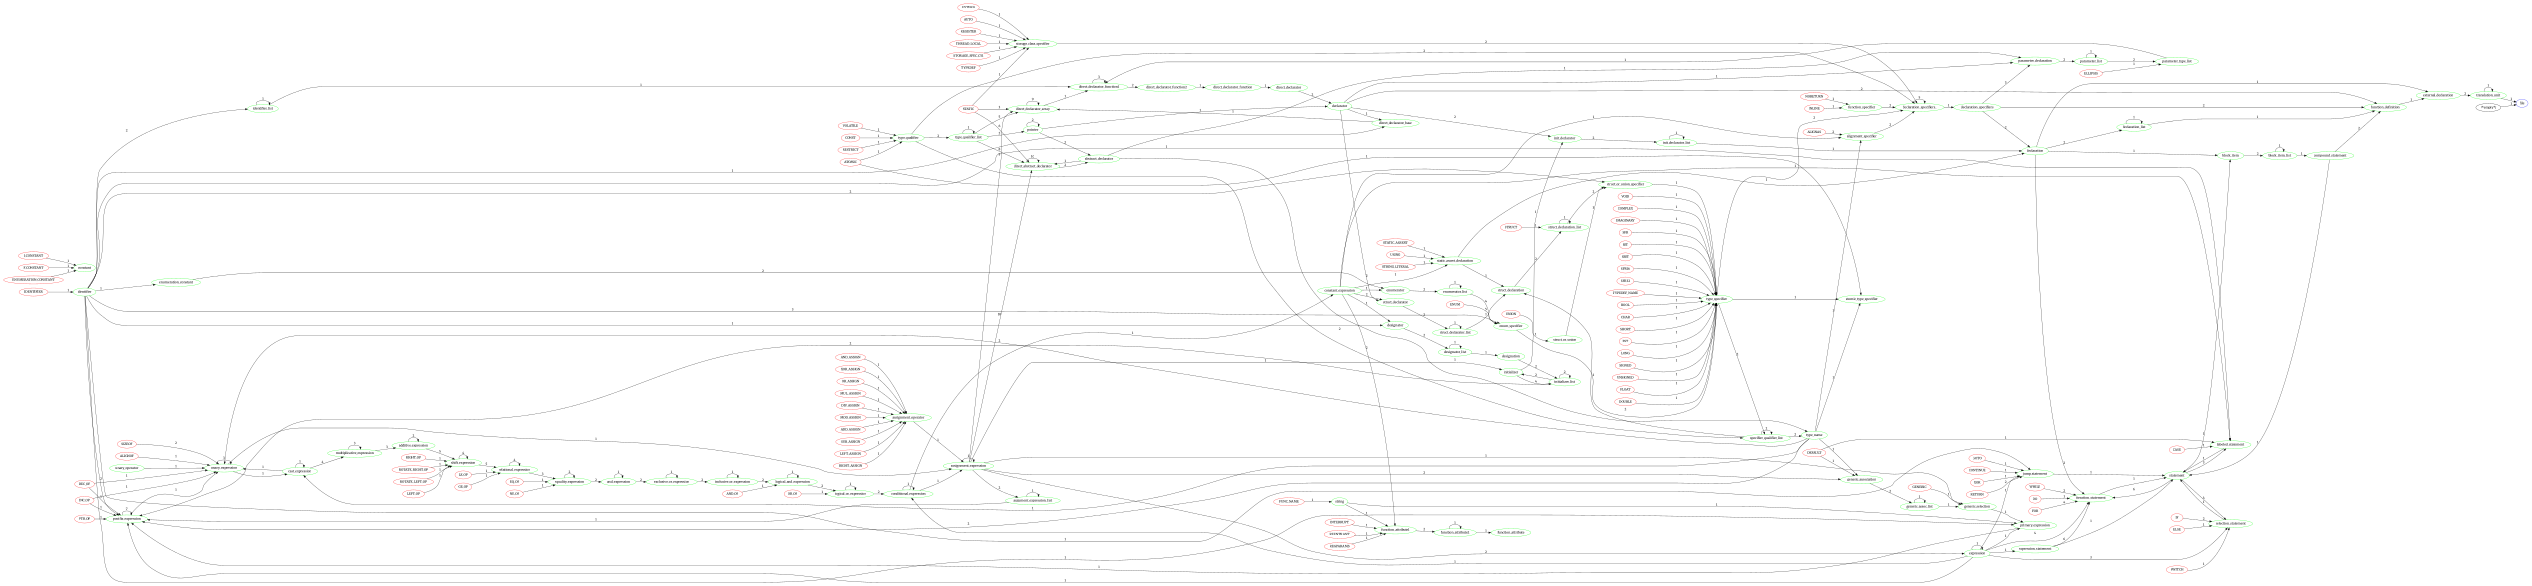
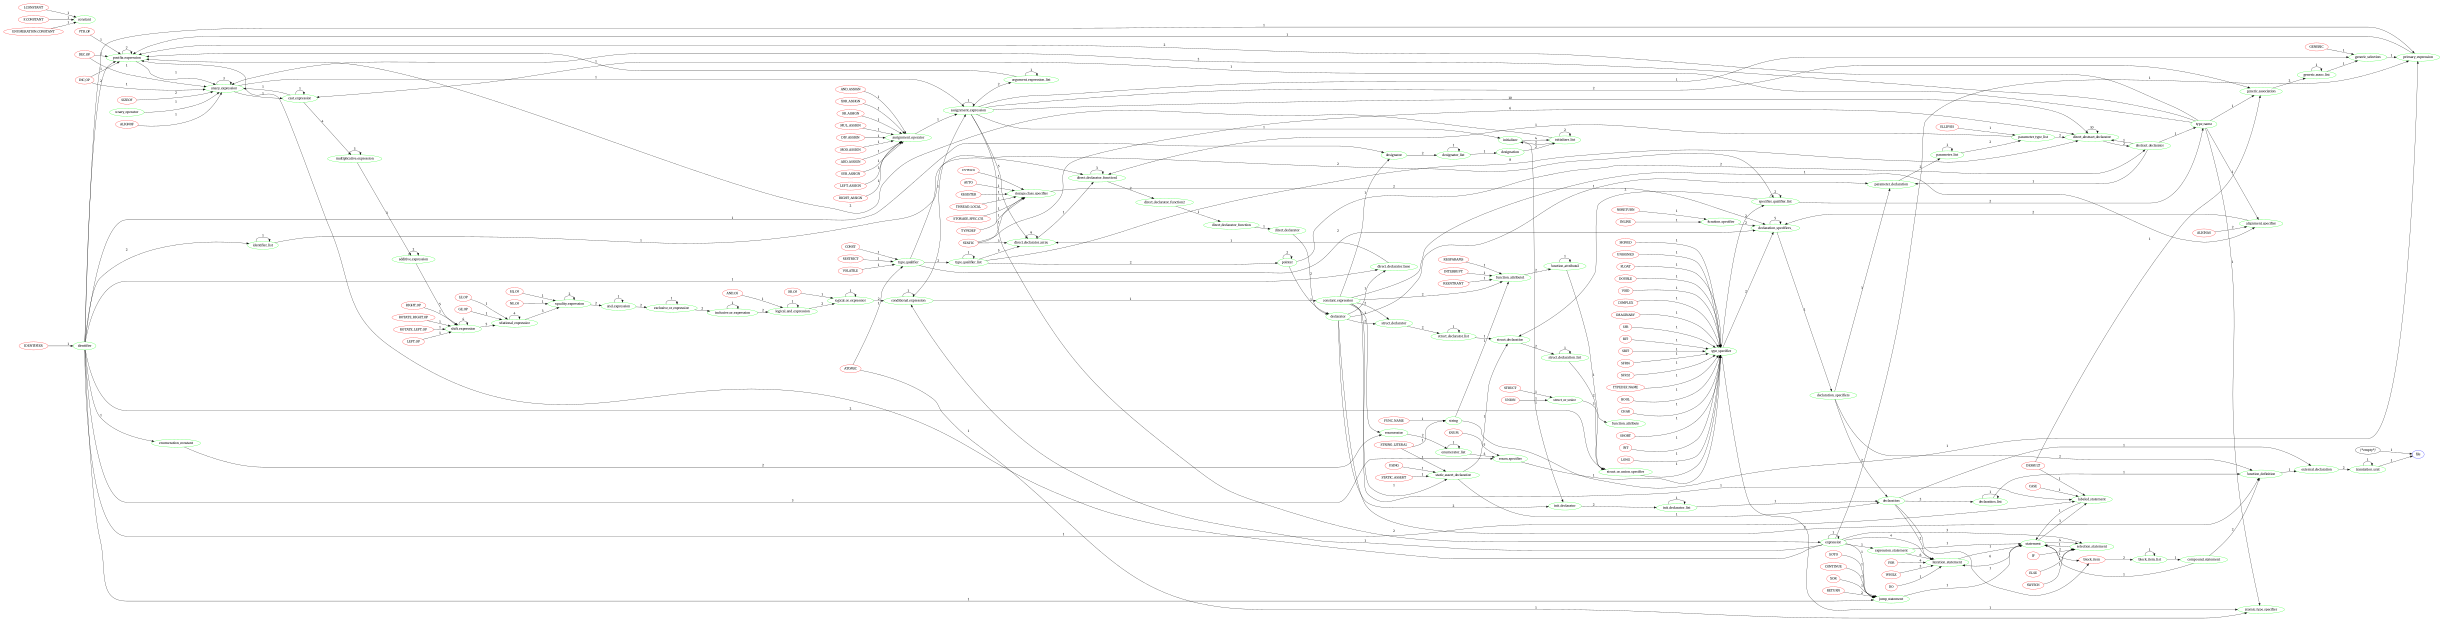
edge "parameter_type_list" -> "direct_abstract_declarator": added, label "2"
node "block_item": color Green -> Red
edge "STRUCT" -> "struct_declaration_list": now "STRUCT" -> "struct_or_union"
edge "STRING_LITERAL" -> "string": added, label "1"
